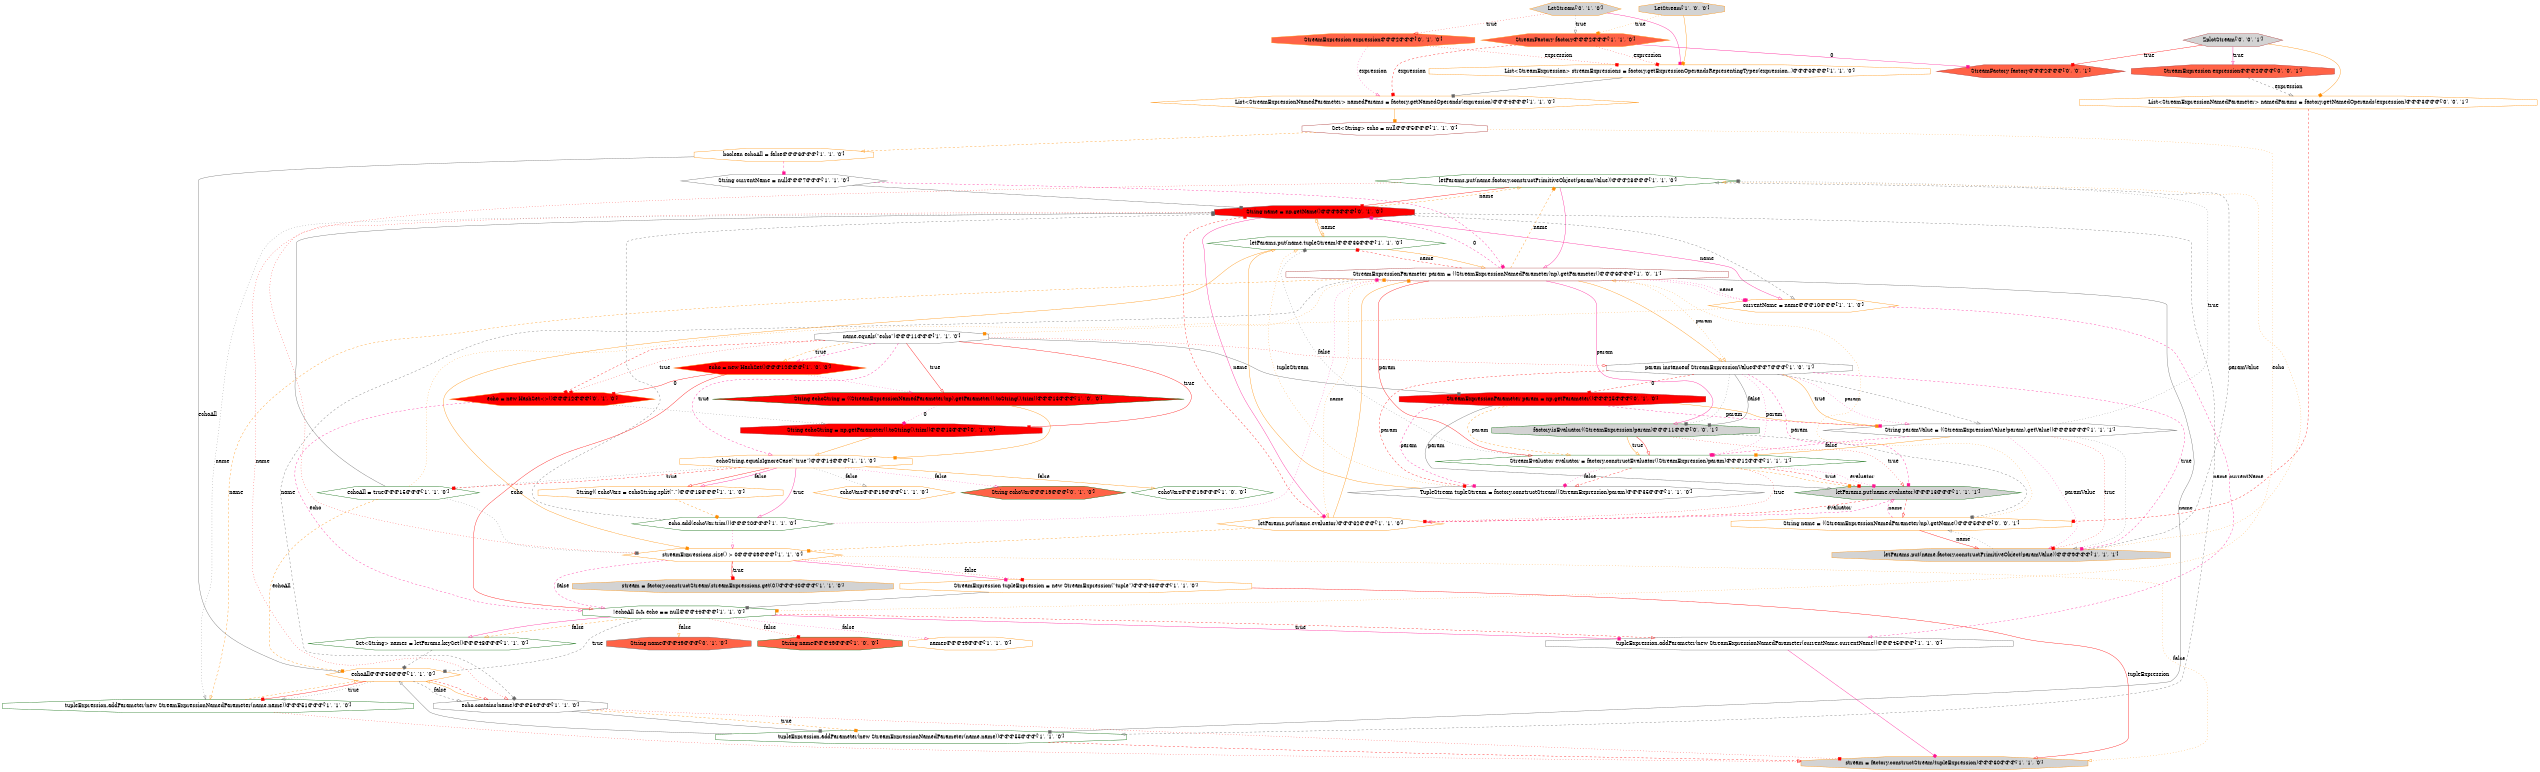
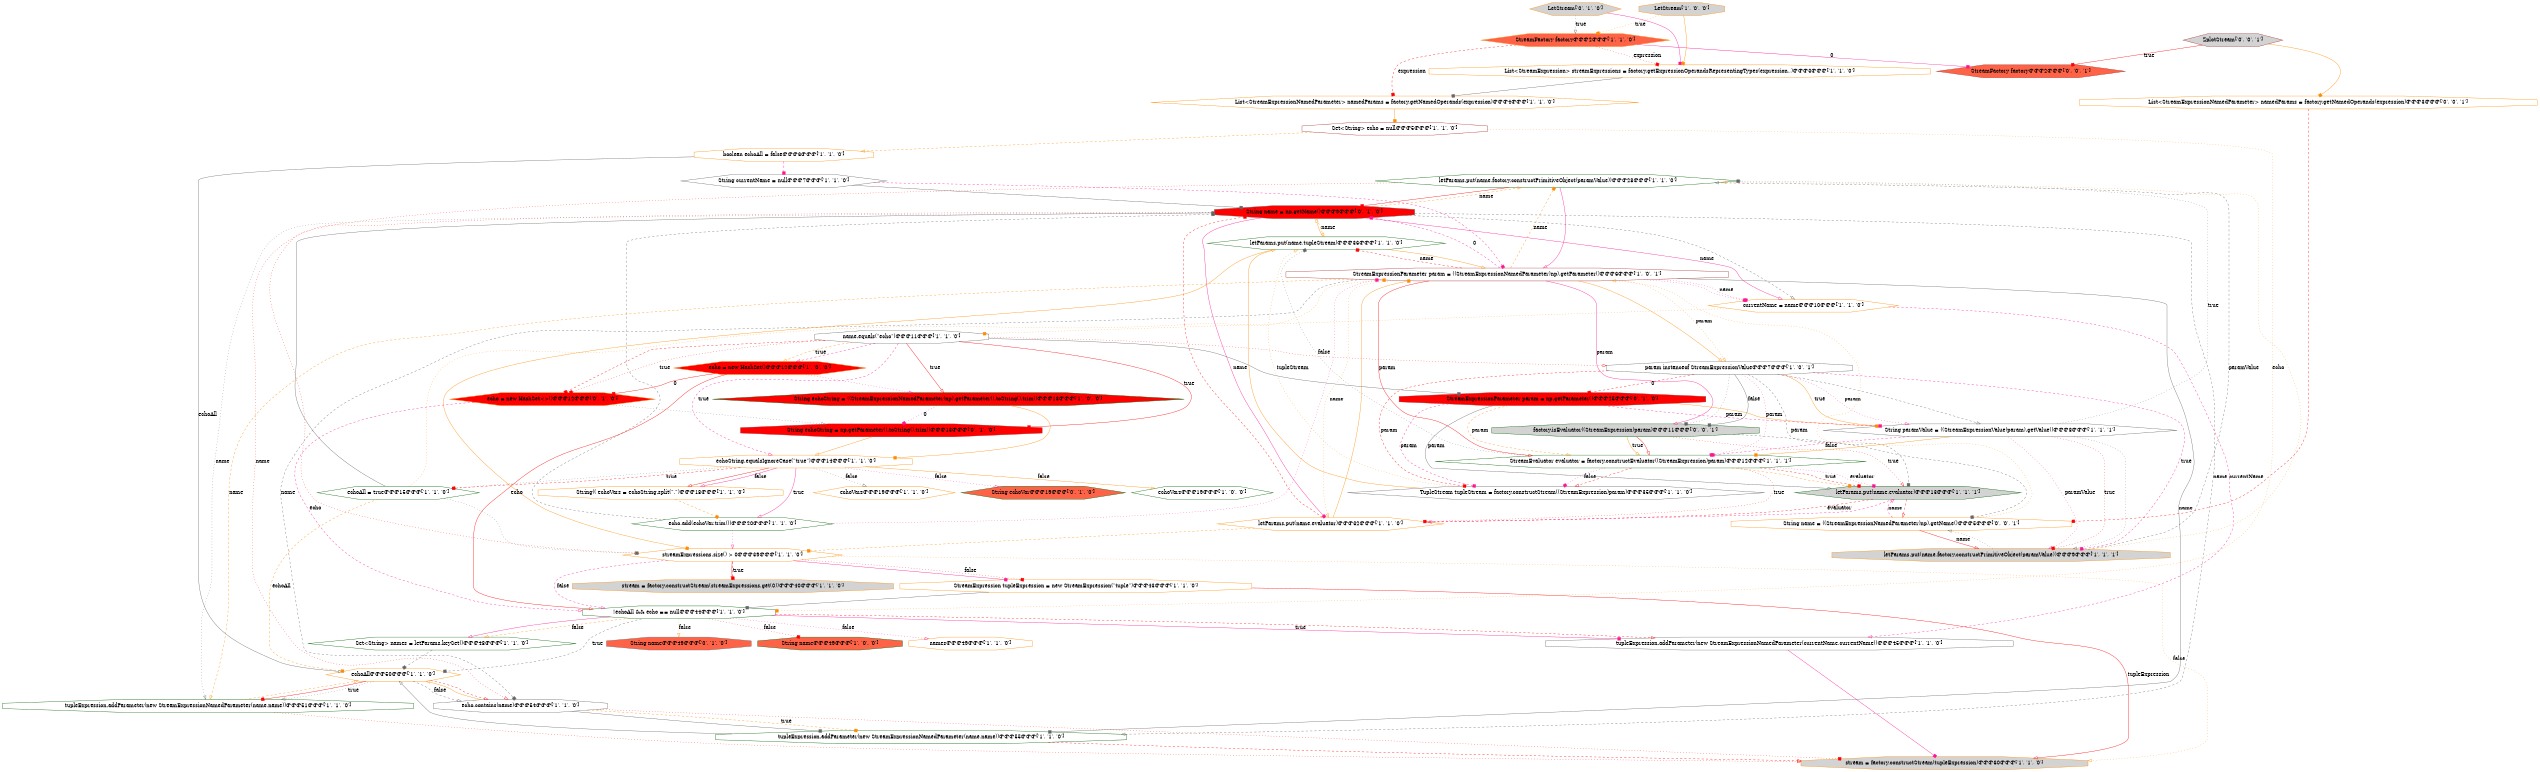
node "StreamExpression expression@@@2@@@['0', '1', '0']": removed
node "StreamExpression expression@@@2@@@['0', '0', '1']": removed
edge "param instanceof StreamExpressionValue@@@7@@@['1', '0', '1']" -> "letParams.put(name,evaluator)@@@13@@@['1', '1', '1']": color deeppink -> gray40
